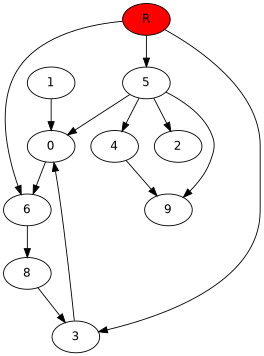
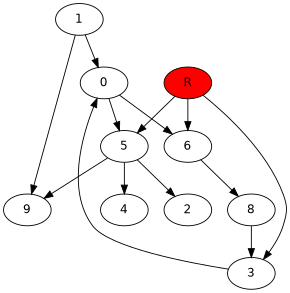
edge "5" -> "0": reversed
edge "4" -> "9": now "1" -> "9"
